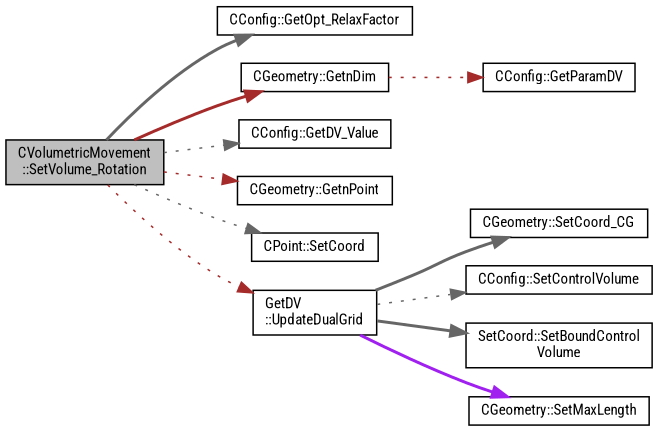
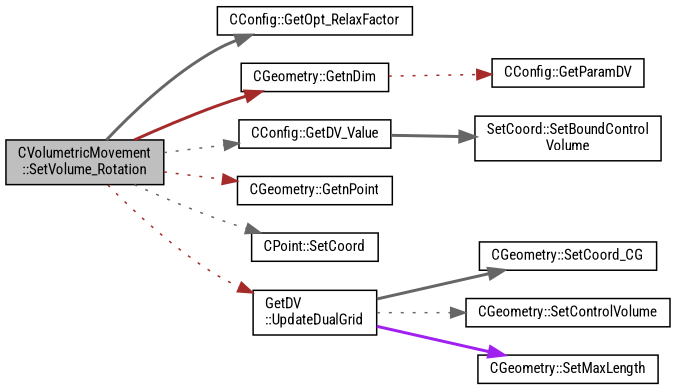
node "CConfig::SetControlVolume": label "CConfig::SetControlVolume" -> "CGeometry::SetControlVolume"
edge "GetDV ::UpdateDualGrid" -> "SetCoord::SetBoundControl Volume": now "CConfig::GetDV_Value" -> "SetCoord::SetBoundControl Volume"
